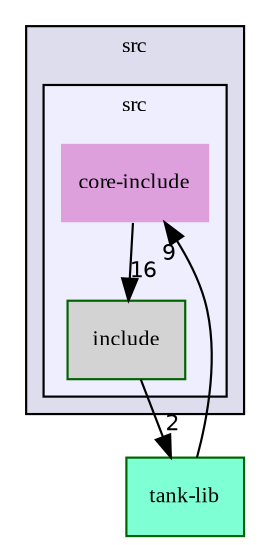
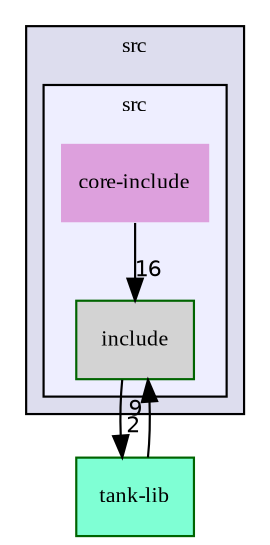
edge "tank-lib" -> "core-include": now "tank-lib" -> "include"
